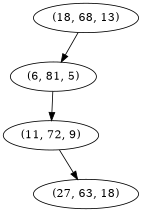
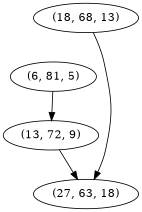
edge "(18, 68, 13)" -> "(6, 81, 5)": now "(18, 68, 13)" -> "(27, 63, 18)"
node "(11, 72, 9)": label "(11, 72, 9)" -> "(13, 72, 9)"
